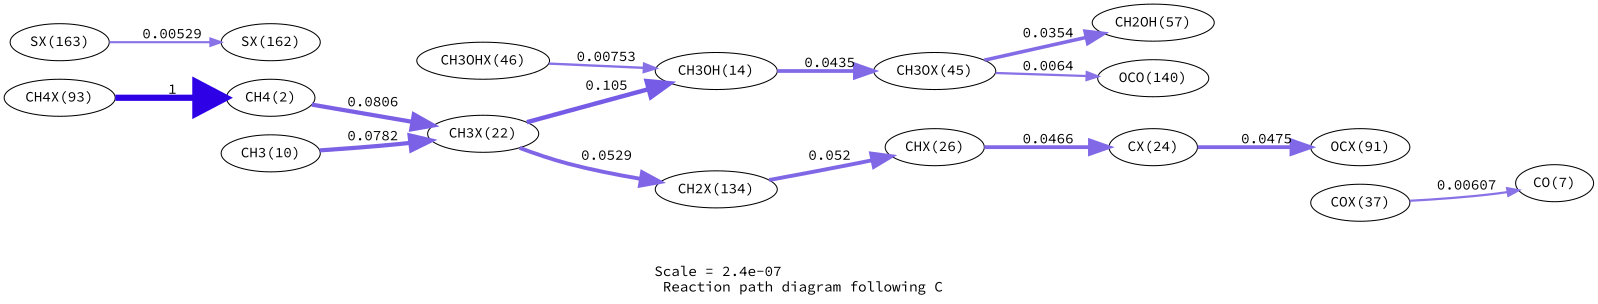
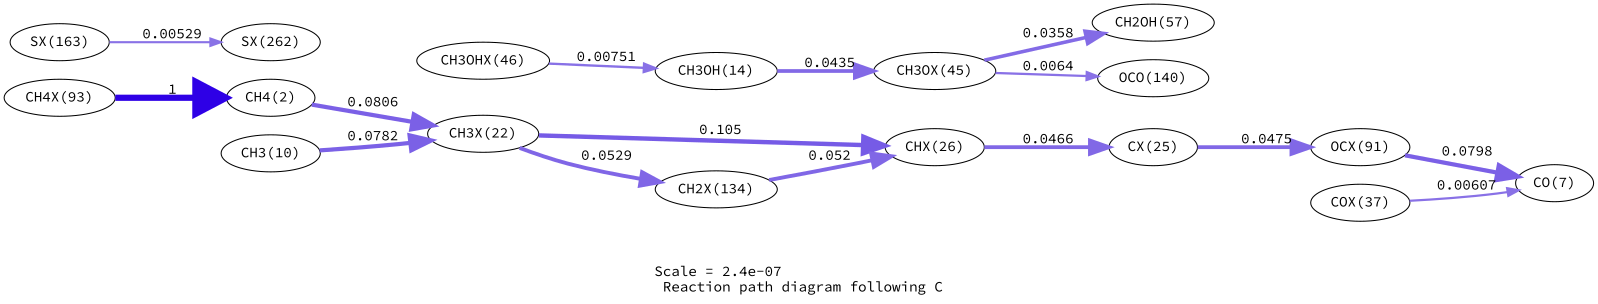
edge "CH3OX(45)" -> "CH2OH(57)": label " 0.0354" -> " 0.0358"
node "SX(162)": label "SX(162)" -> "SX(262)"
edge "CH3OHX(46)" -> "CH3OH(14)": label " 0.00753" -> " 0.00751"
edge "CH3X(22)" -> "CH3OH(14)": now "CH3X(22)" -> "CHX(26)"
node "CX(24)": label "CX(24)" -> "CX(25)"
edge "OCX(91)" -> "CO(7)": added, label "0.0798"
